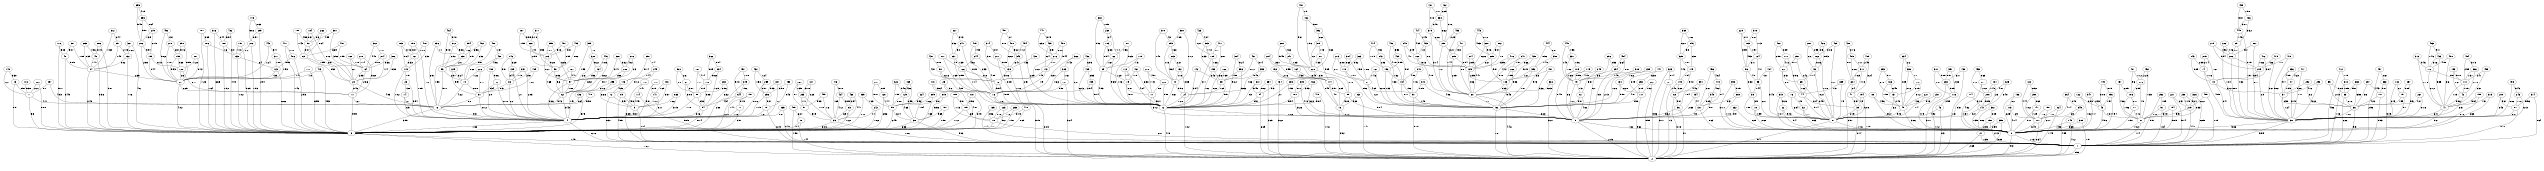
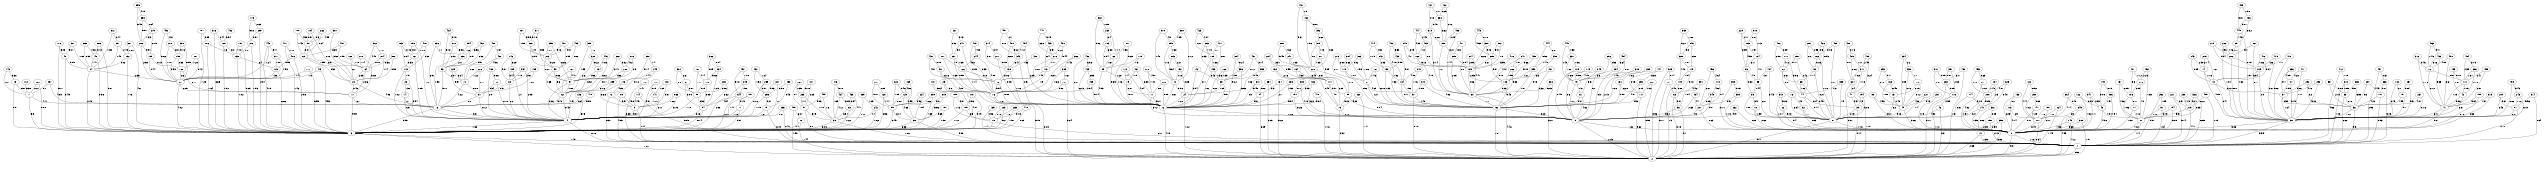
edge "482" -- "3": now "442" -- "3"
edge "51" -- "1": added, label "5.8"
